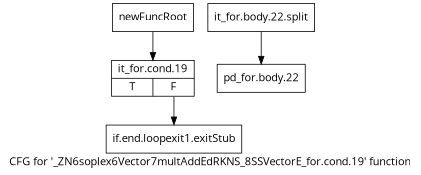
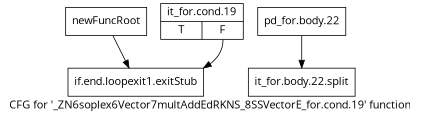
edge "newFuncRoot" -> "it_for.cond.19": now "newFuncRoot" -> "if.end.loopexit1.exitStub"
edge "it_for.body.22.split" -> "pd_for.body.22": reversed
